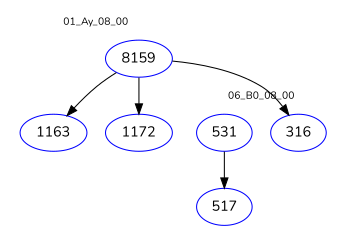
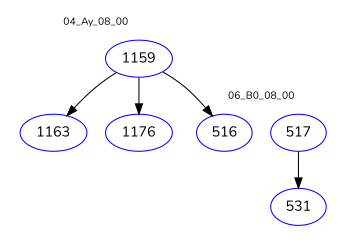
cluster "01_Ay_08_00": label "01_Ay_08_00" -> "04_Ay_08_00"
node "8159": label "8159" -> "1159"
node "1172": label "1172" -> "1176"
node "316": label "316" -> "516"
edge "531" -> "517": reversed
